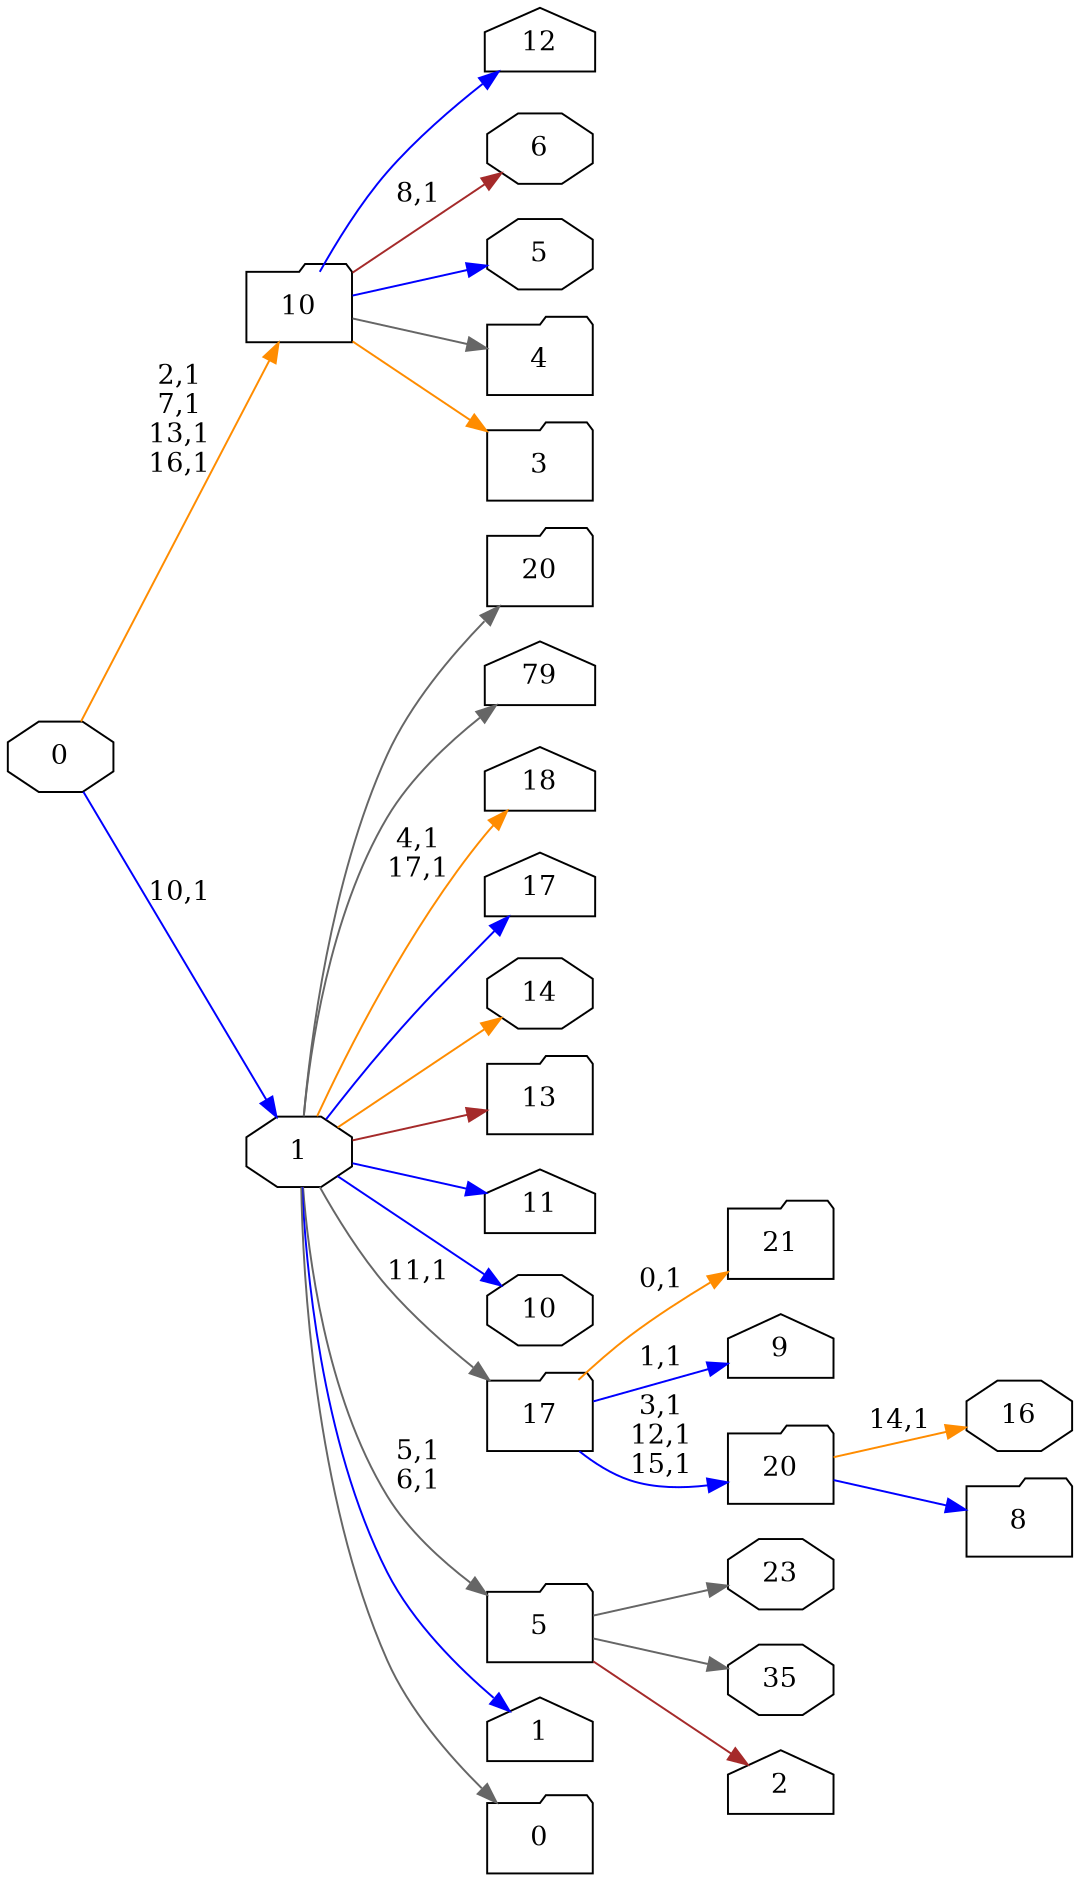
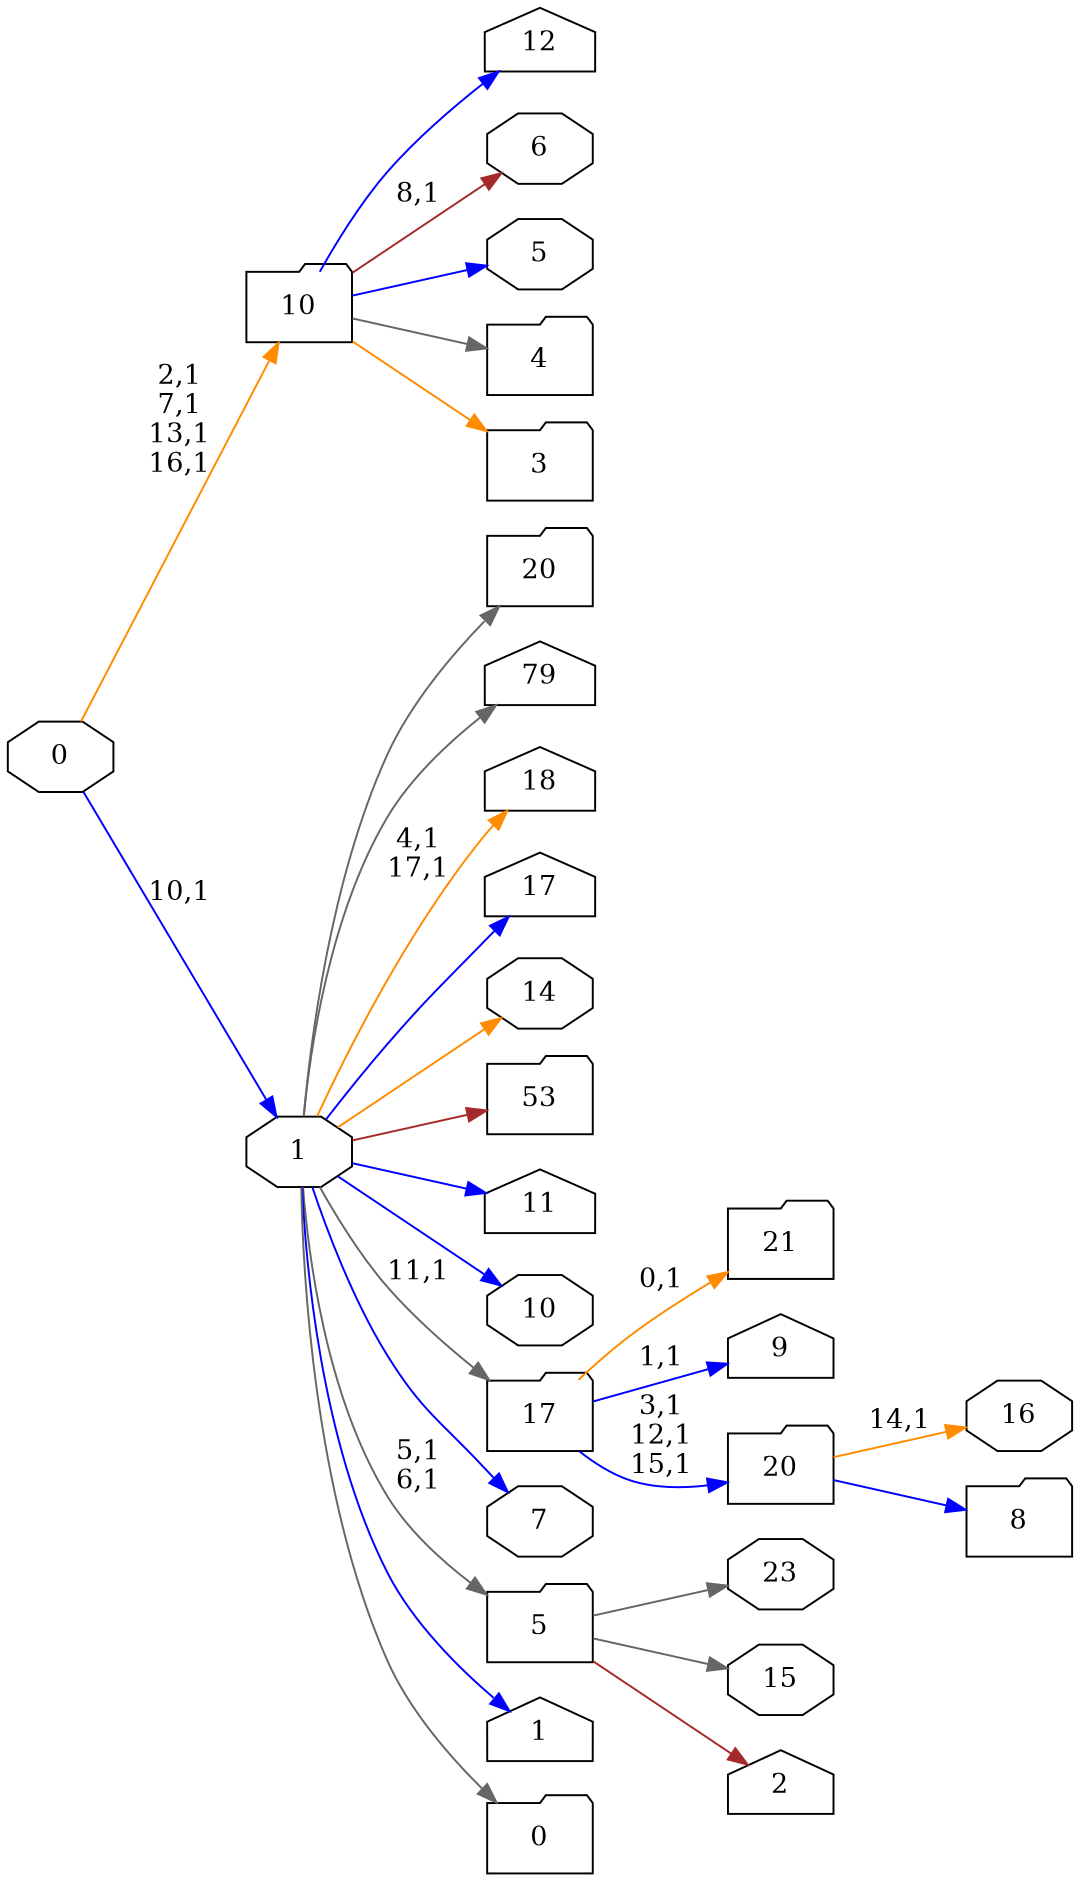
node "13": label "13" -> "53"
node "7": added
node "35": label "35" -> "15"
